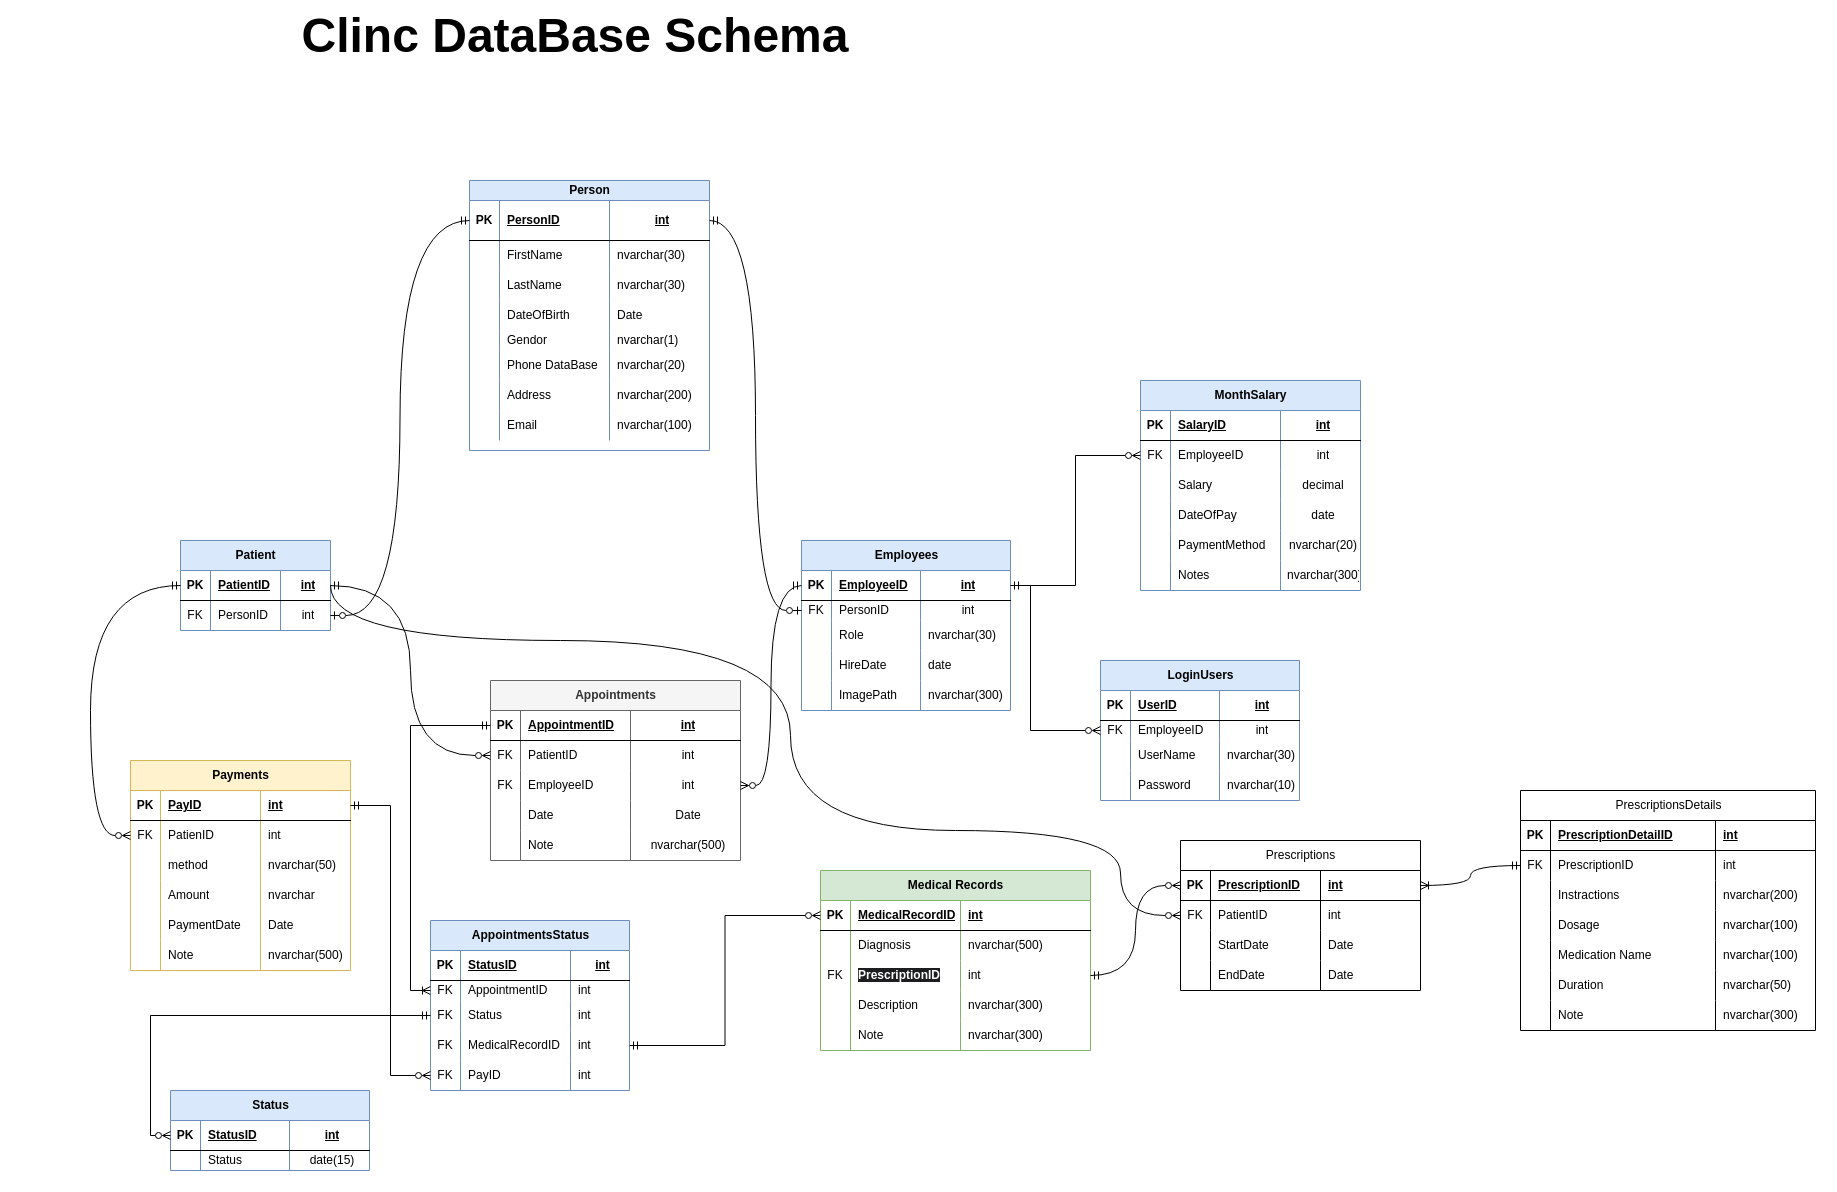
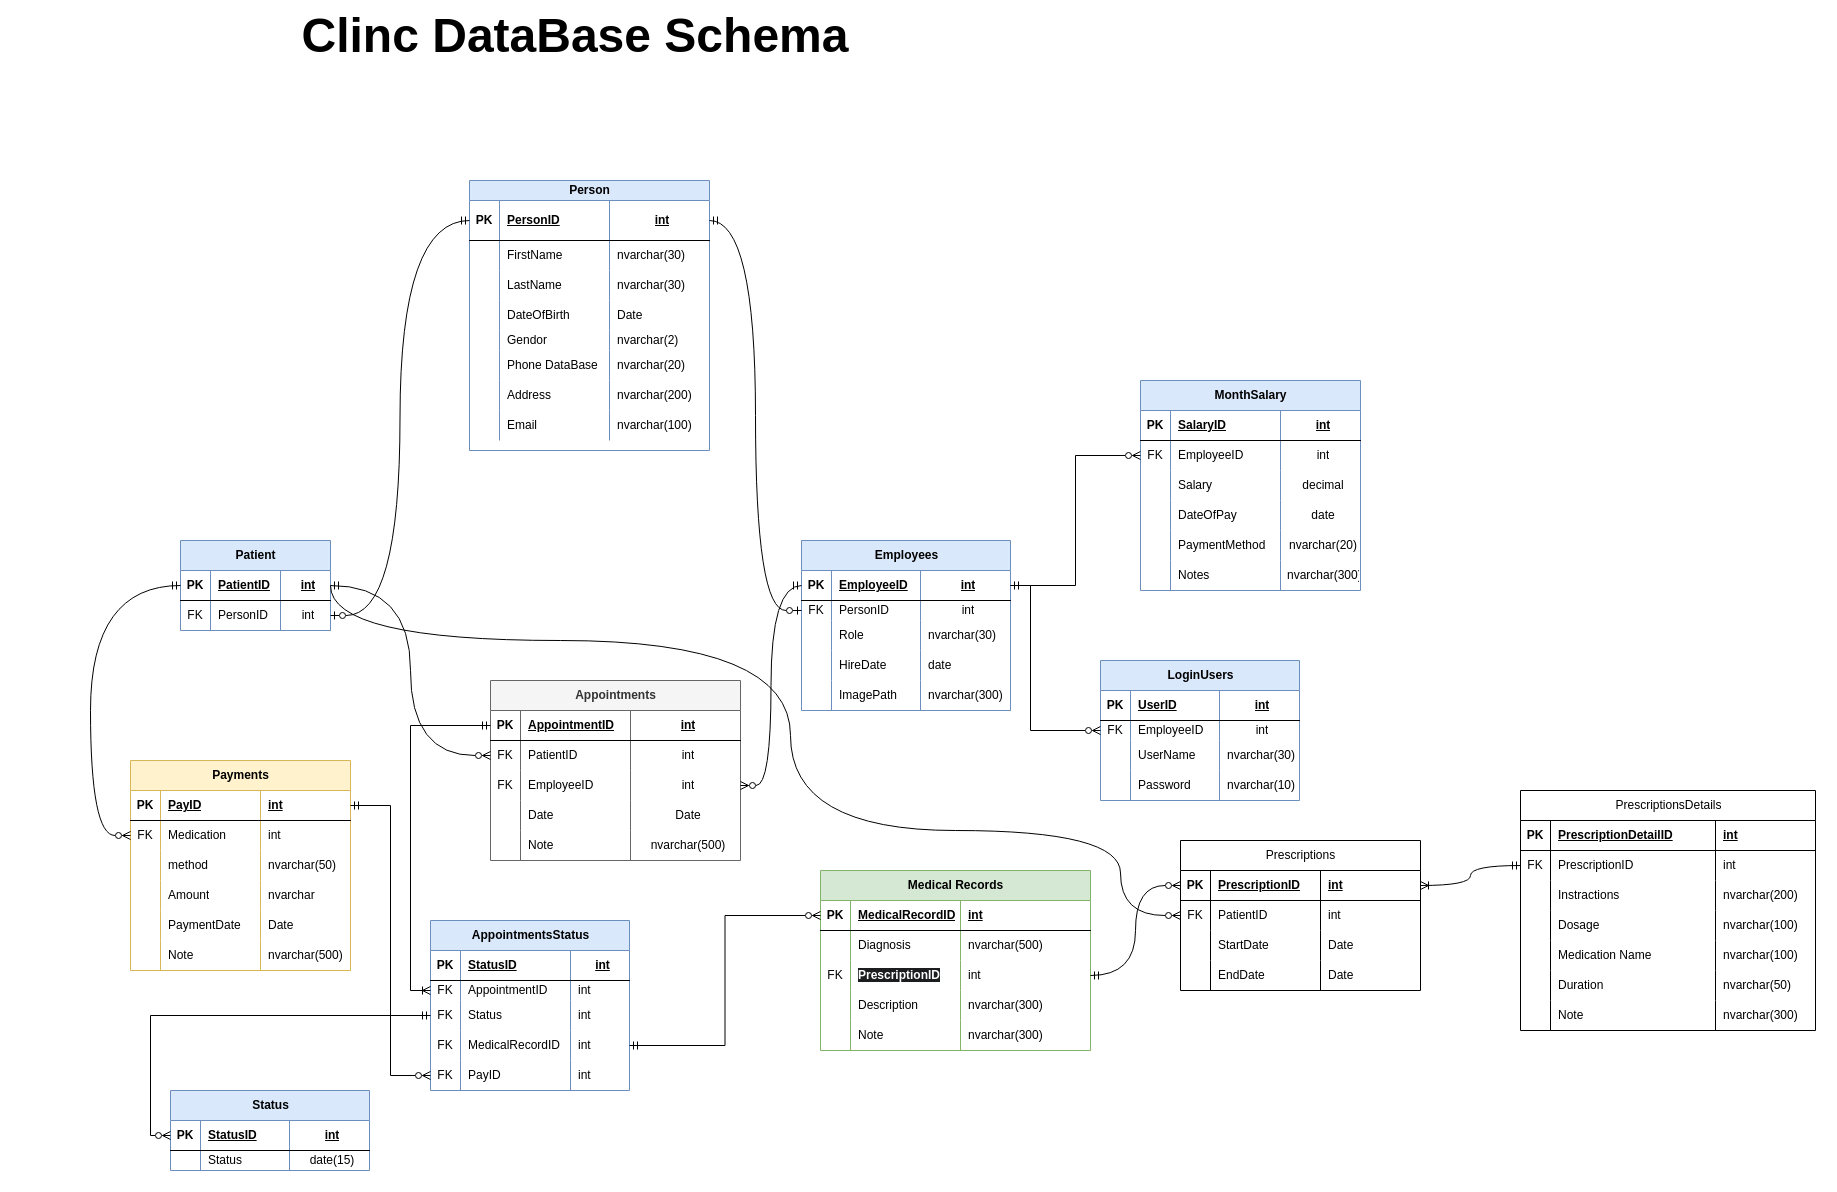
node "nvarchar(1)": label "nvarchar(1)" -> "nvarchar(2)"
node "PatienID": label "PatienID" -> "Medication"
